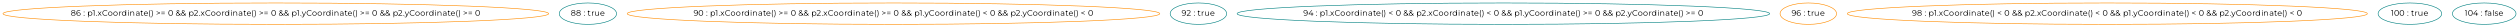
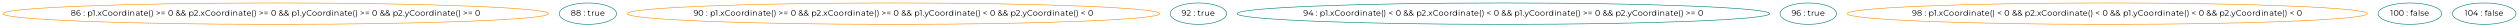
node "96 : true": color darkorange -> teal
node "100 : true": label "100 : true" -> "100 : false"
